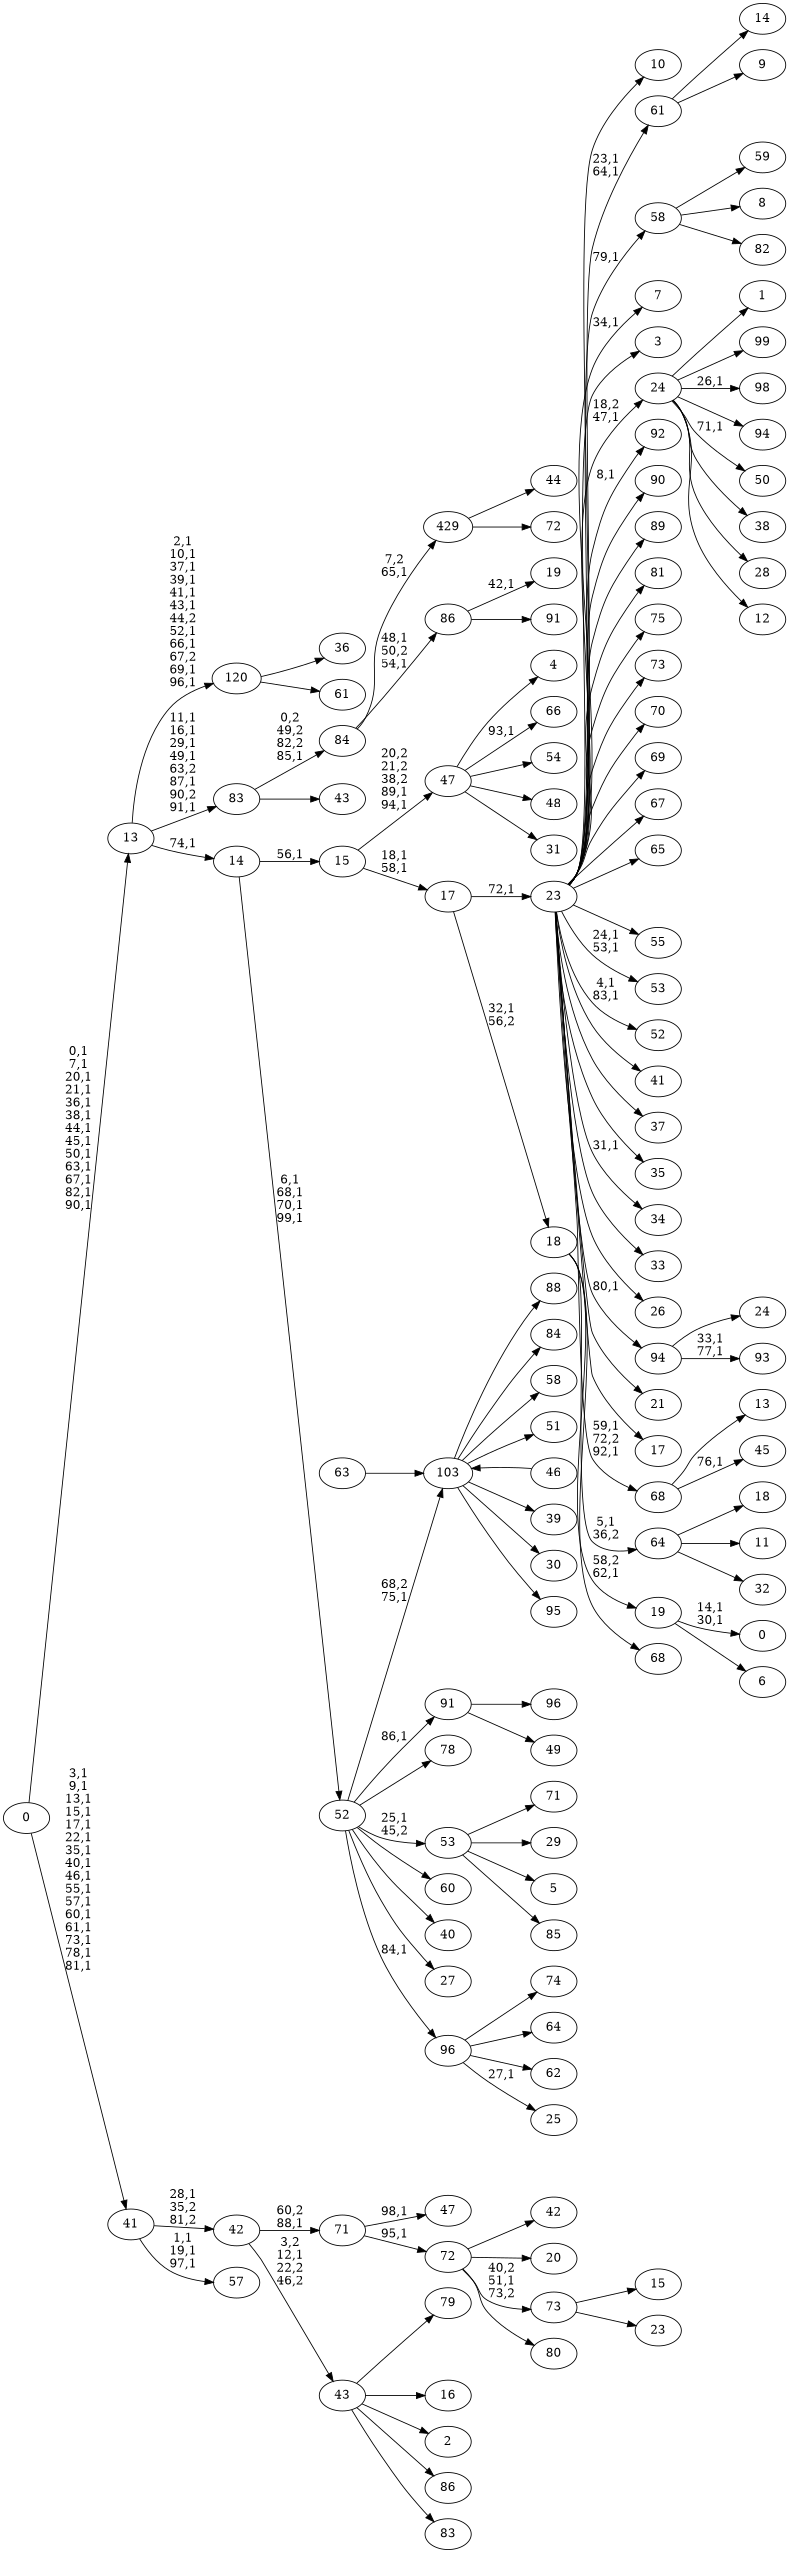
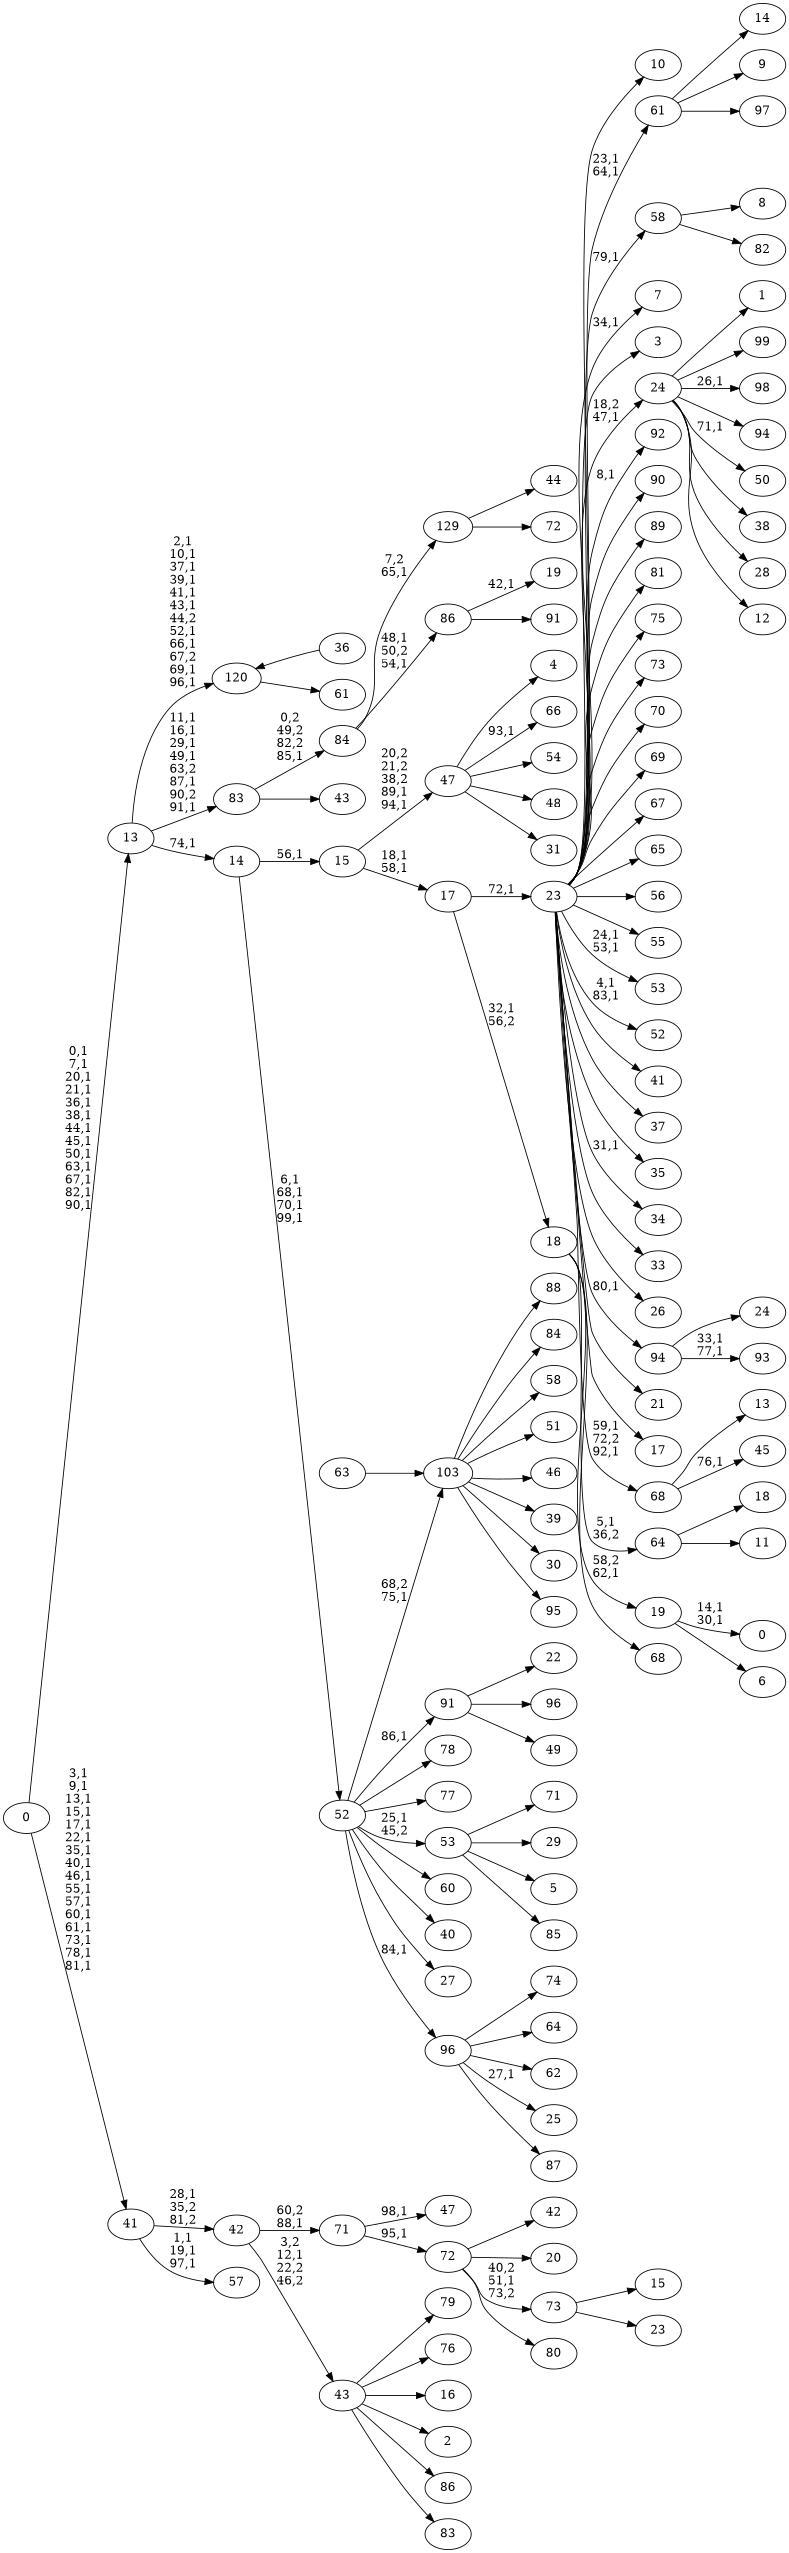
node "97": added
node "59": removed
node "429": label "429" -> "129"
edge "120" -> "36": reversed
node "56": added
edge "46" -> "103": reversed
node "32": removed
node "22": added
node "77": added
node "87": added
node "76": added
